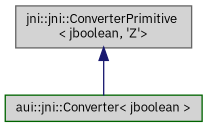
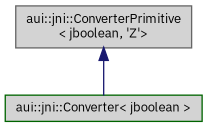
node "jni::jni::ConverterPrimitive < jboolean, 'Z'>": label "jni::jni::ConverterPrimitive < jboolean, 'Z'>" -> "aui::jni::ConverterPrimitive < jboolean, 'Z'>"
